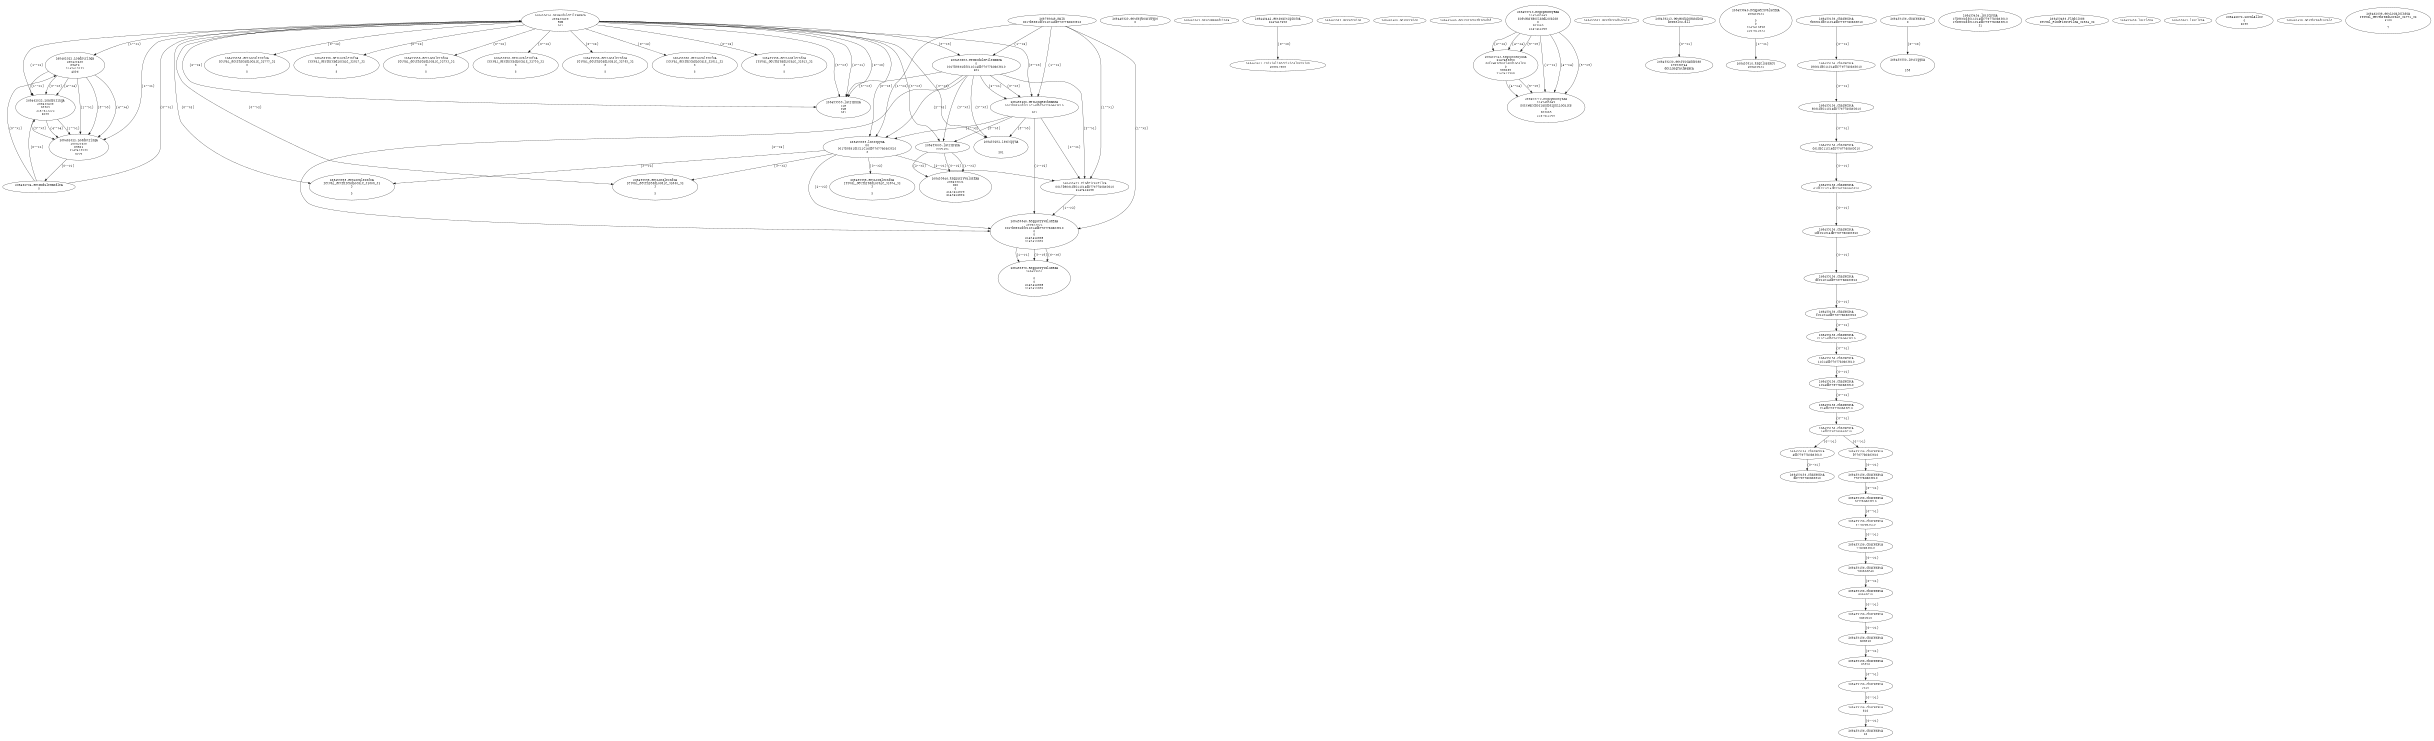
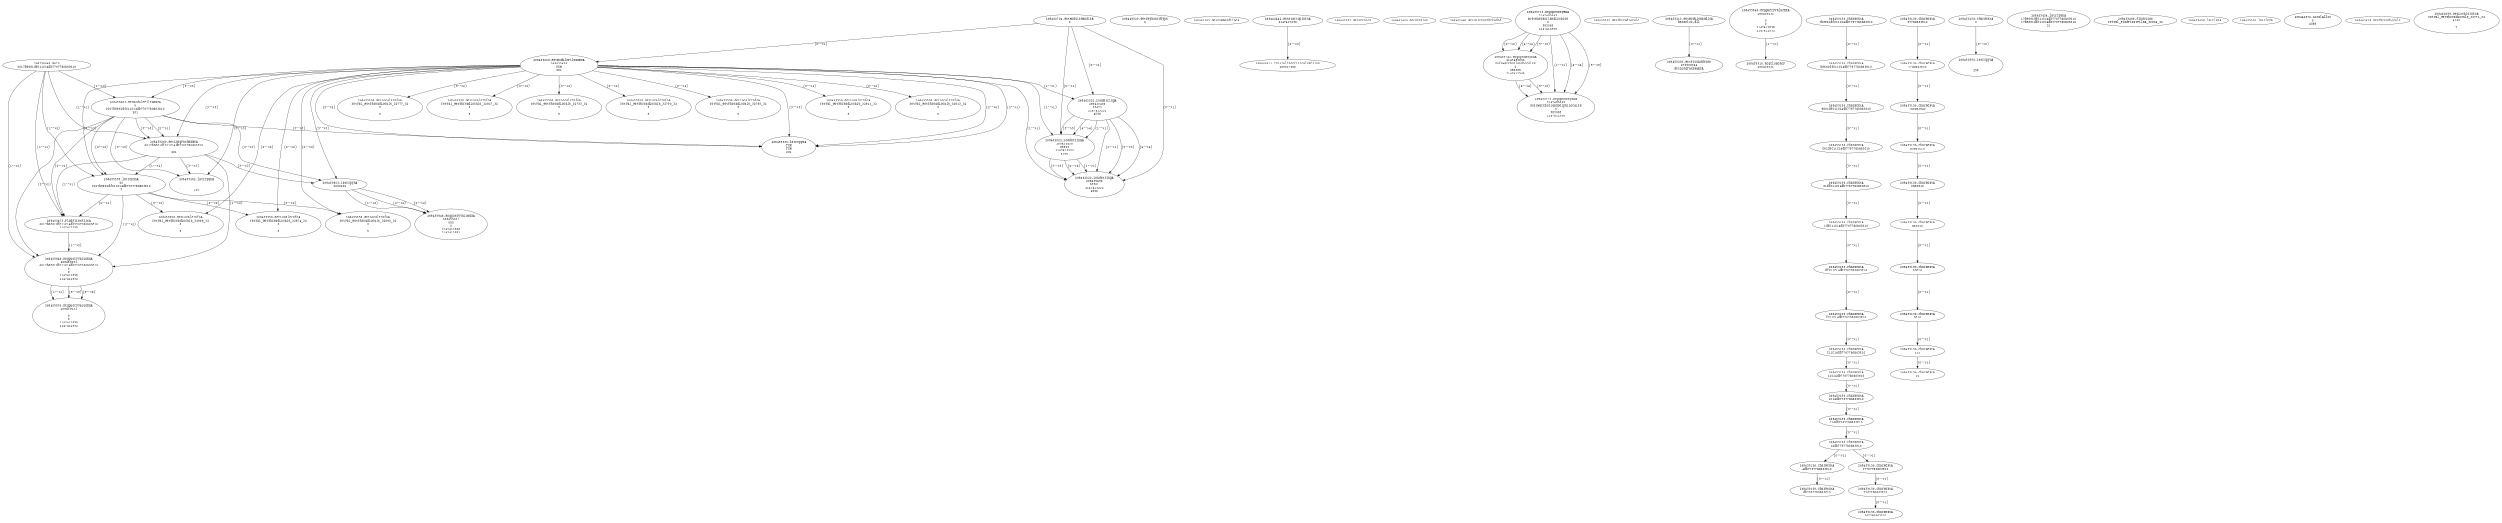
edge "268459026.GetModuleFileNameA 268435456 PZM 261" -> "268459958.GetLocaleInfoA retval_GetThreadLocale_32874_32 3 5": added, label "(0-->2)"
edge "268462022.LoadStringA 268435456 65501 2147413232 4096" -> "268462704.GetModuleHandleA 0": reversed
edge "268459156.CharNextA 7677a0a63e10" -> "268459156.CharNextA 677a0a63e10": removed, label "(0-->1)"
